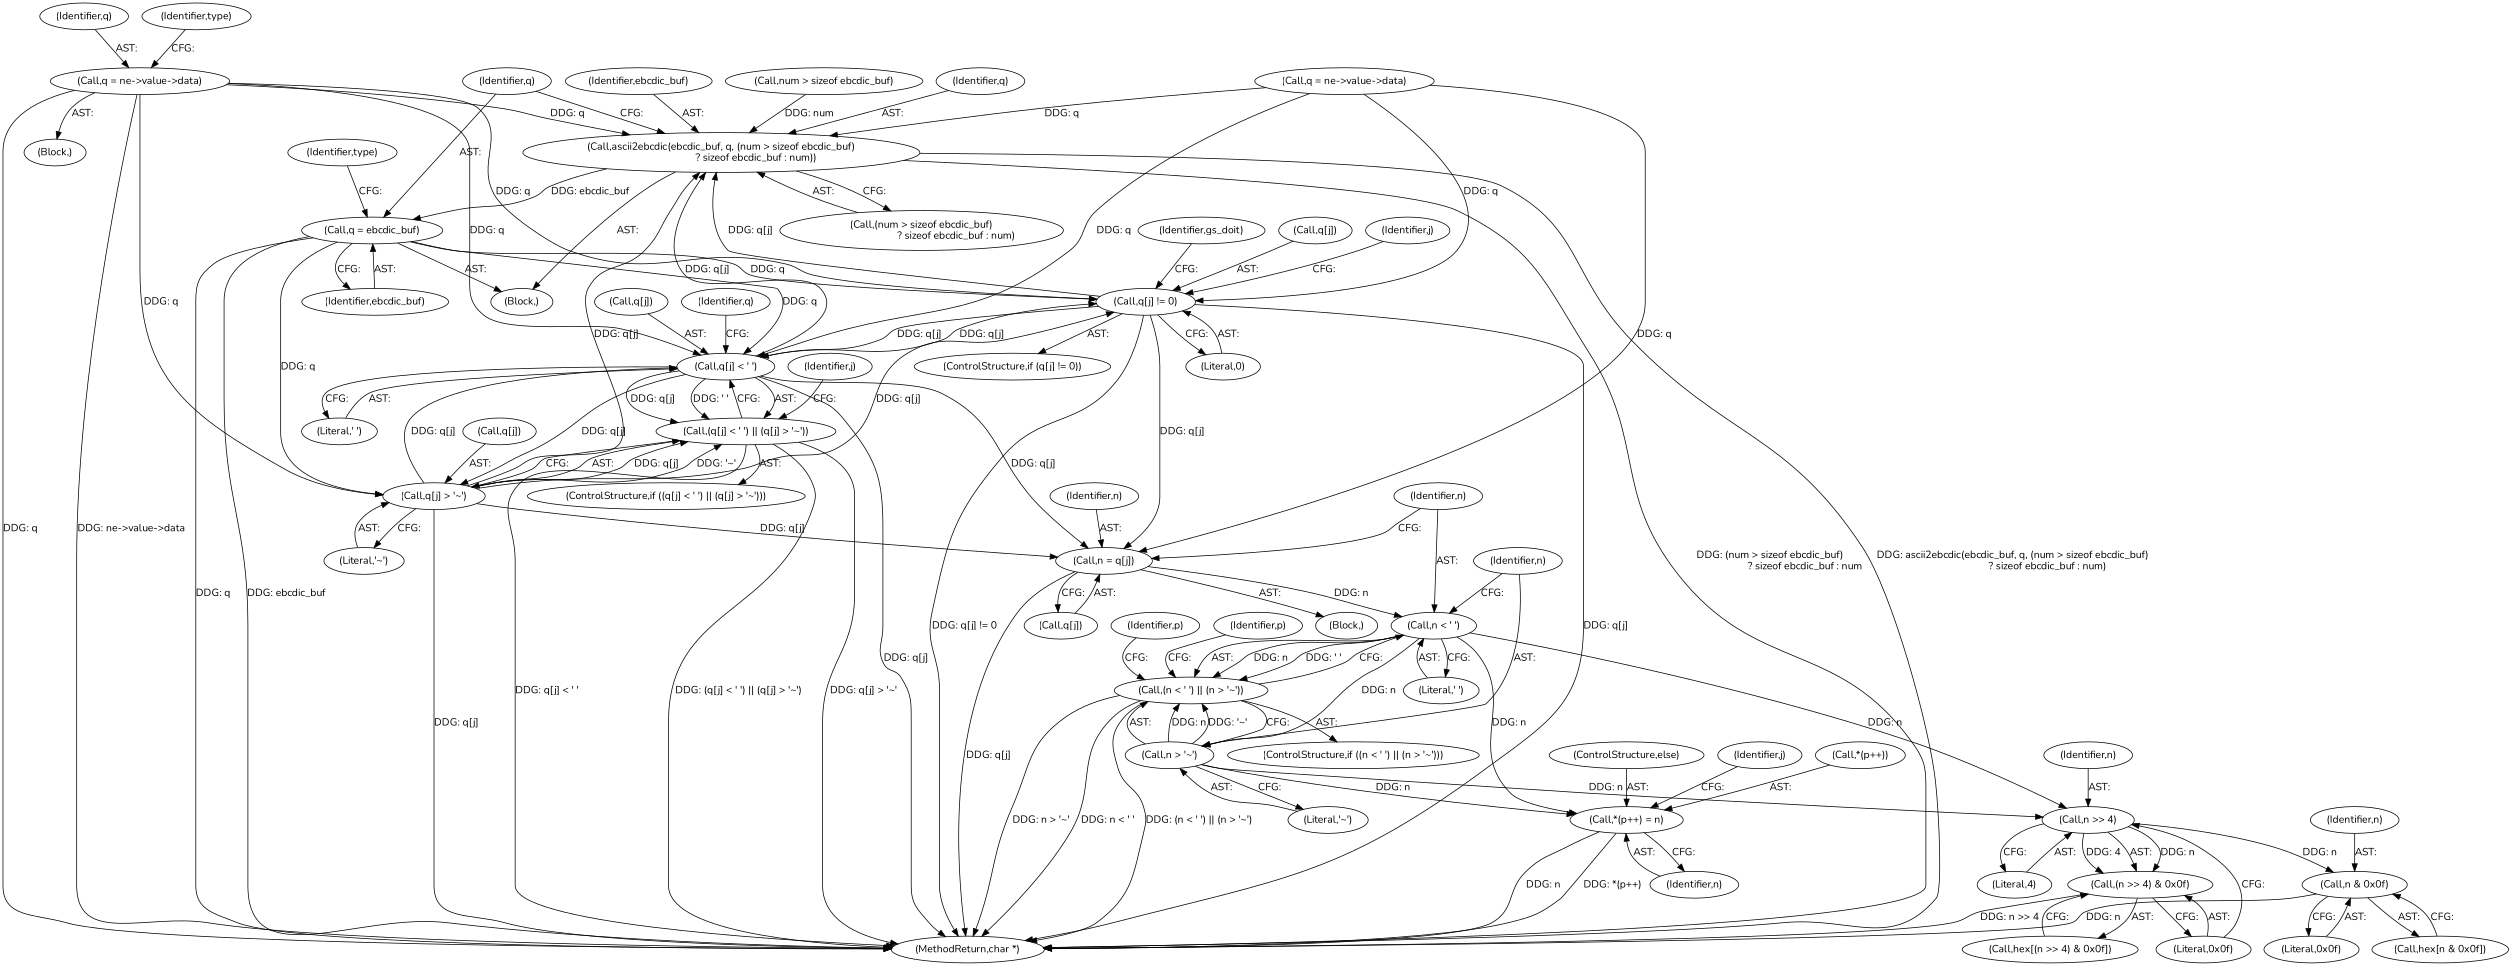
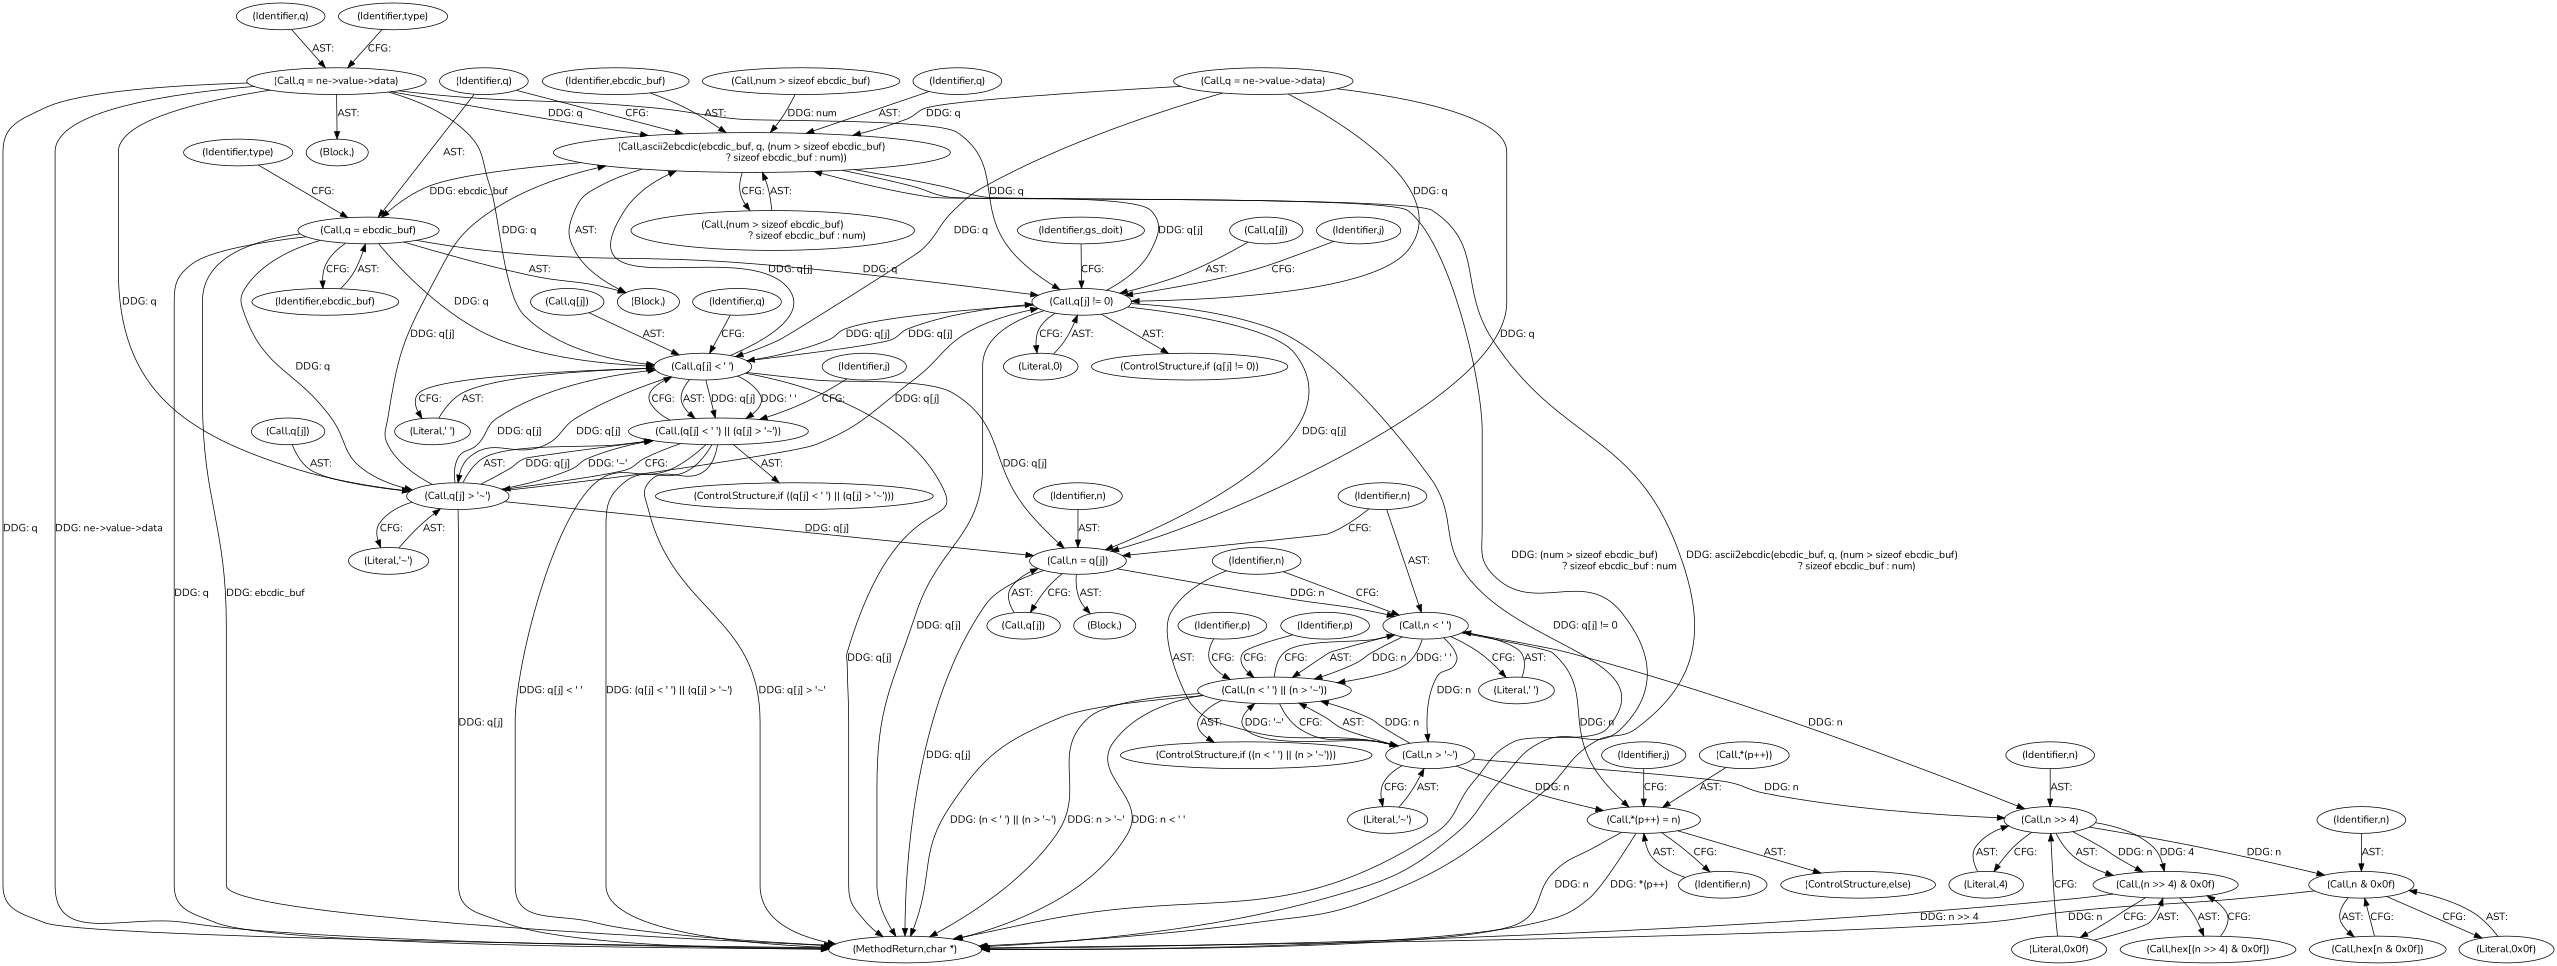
edge "(ControlStructure,else)" -> "(Call,*(p++) = n)": reversed
